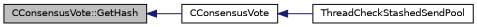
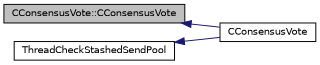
node "CConsensusVote::GetHash": label "CConsensusVote::GetHash" -> "CConsensusVote::CConsensusVote"
edge "ThreadCheckStashedSendPool" -> "CConsensusVote": reversed
